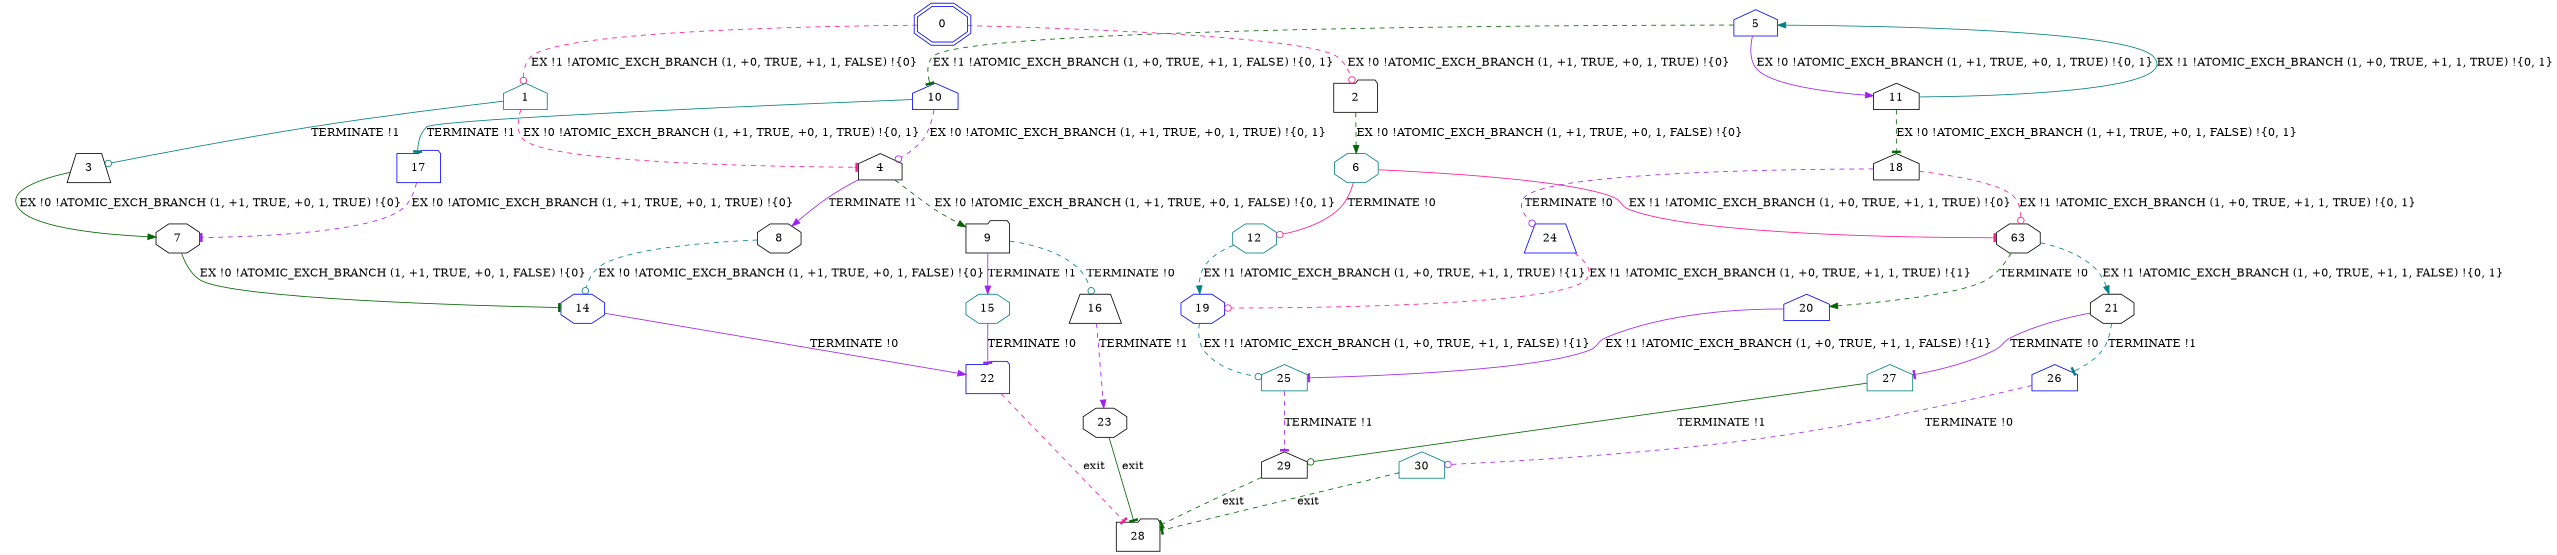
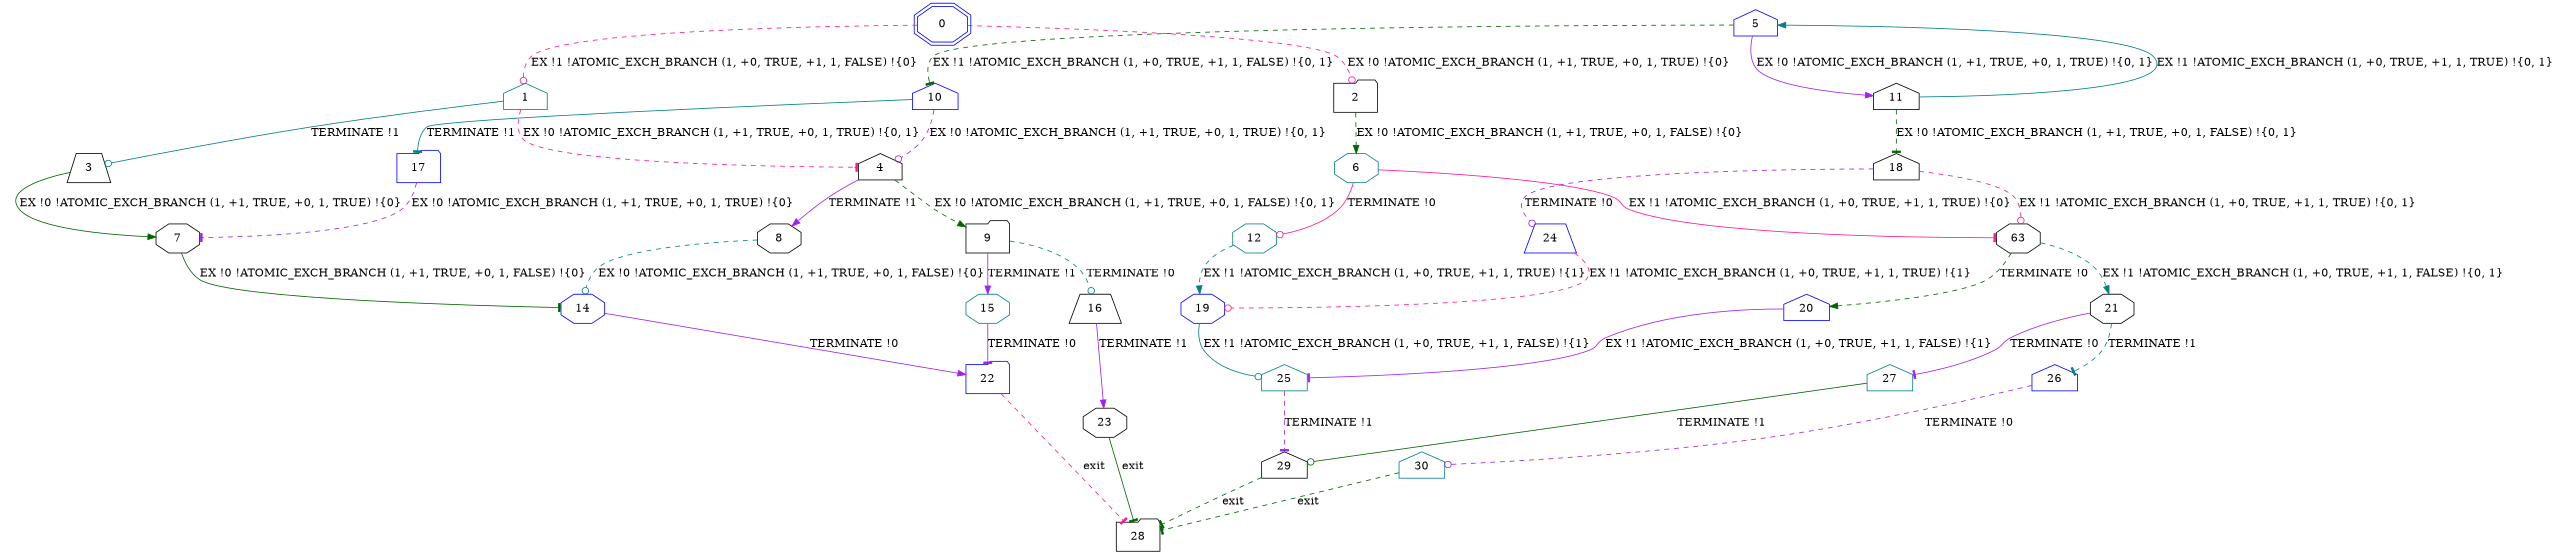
edge "19" -> "25": style dashed -> solid
edge "16" -> "23": style dashed -> solid
